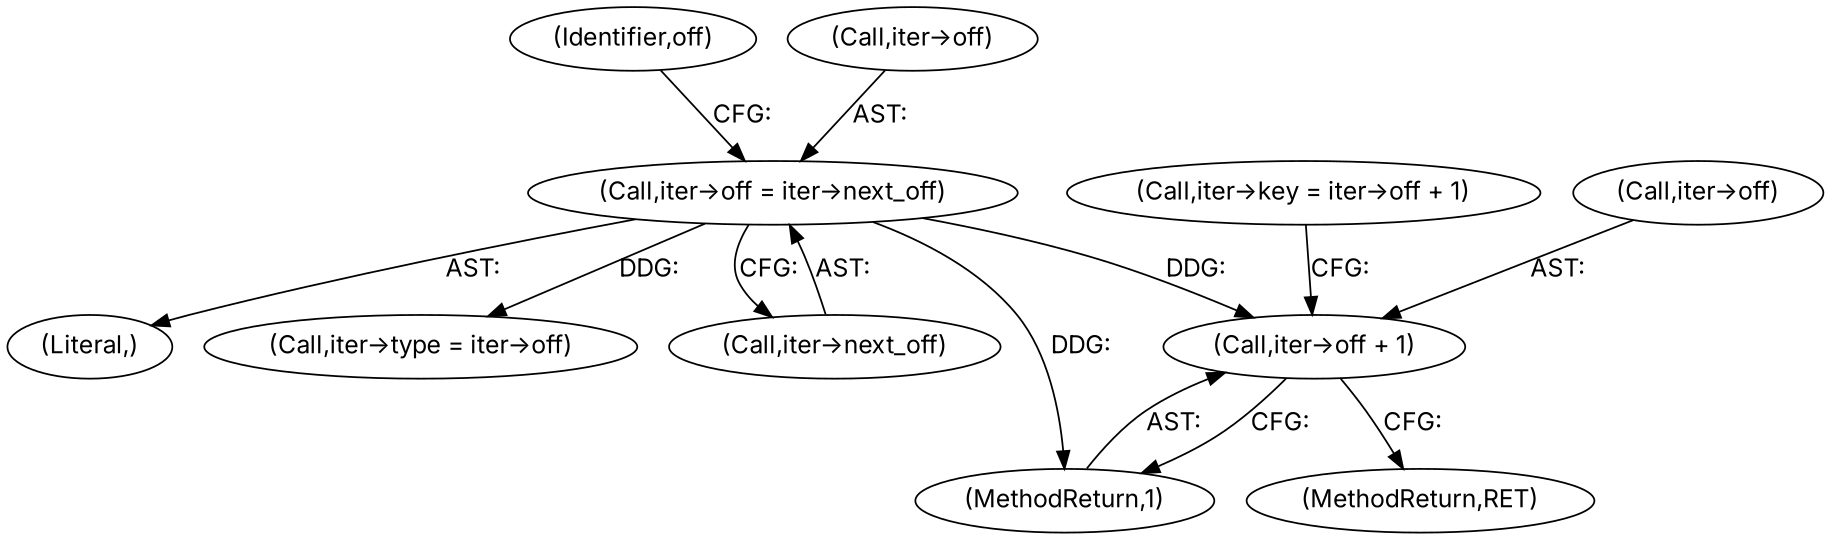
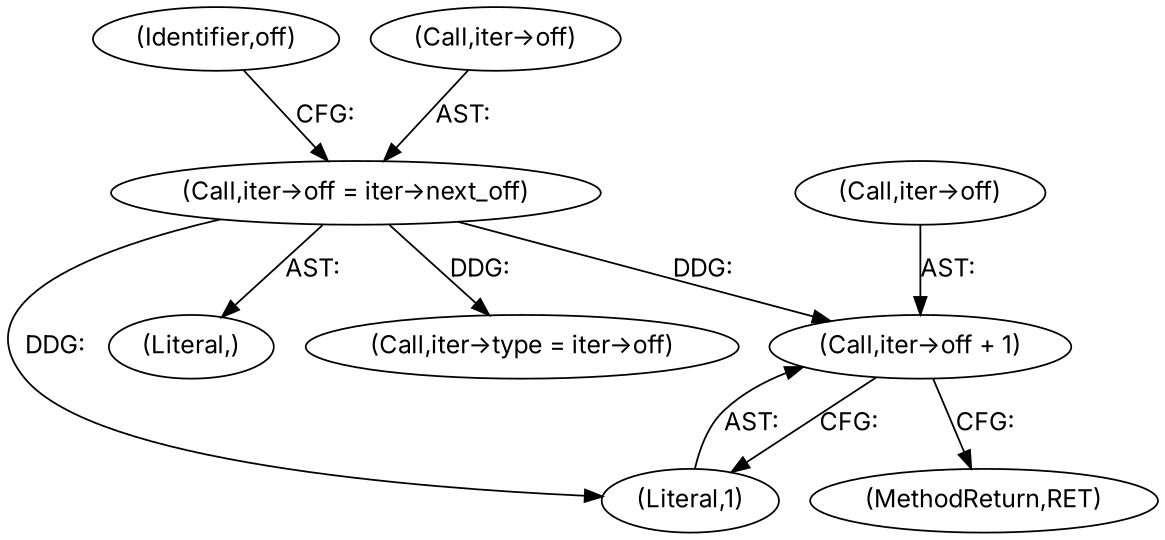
node "(Call,iter->key = iter->off + 1)": removed
node "(Call,iter->next_off)": removed
node "(MethodReturn,1)": label "(MethodReturn,1)" -> "(Literal,1)"
